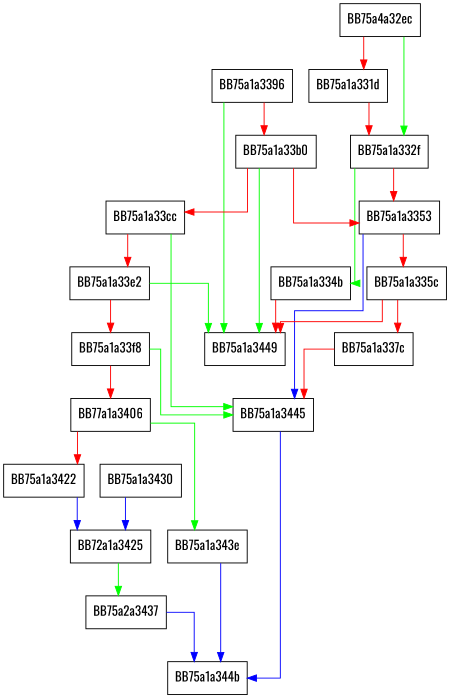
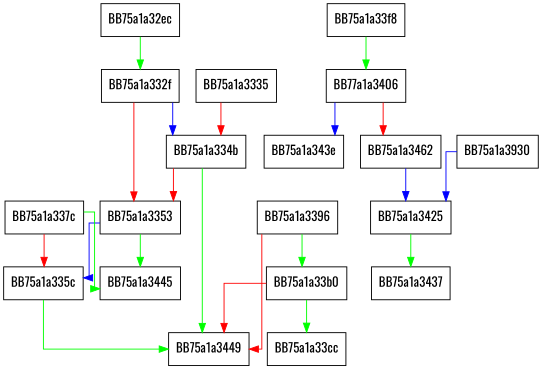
node "BB75a4a32ec": label "BB75a4a32ec" -> "BB75a1a32ec"
node "BB75a1a3335": added
node "BB75a1a331d": removed
edge "BB75a1a3396" -> "BB75a1a33b0": color red -> green
edge "BB75a1a33b0" -> "BB75a1a33cc": color red -> green
edge "BB75a1a3396" -> "BB75a1a3449": color green -> red
edge "BB75a1a33b0" -> "BB75a1a3353": now "BB75a1a334b" -> "BB75a1a3353"
edge "BB75a1a332f" -> "BB75a1a334b": color green -> blue
edge "BB75a1a33b0" -> "BB75a1a3449": color green -> red
edge "BB75a1a3353" -> "BB75a1a335c": color red -> blue
node "BB75a1a33e2": removed
edge "BB75a1a3353" -> "BB75a1a3445": color blue -> green
edge "BB75a1a334b" -> "BB75a1a3449": color red -> green
edge "BB75a1a335c" -> "BB75a1a337c": reversed
edge "BB75a1a335c" -> "BB75a1a3449": color red -> green
edge "BB75a1a33cc" -> "BB75a1a3445": removed
edge "BB75a1a337c" -> "BB75a1a3445": color red -> green
edge "BB75a1a33f8" -> "BB77a1a3406": color red -> green
edge "BB75a1a33f8" -> "BB75a1a3445": removed
edge "BB77a1a3406" -> "BB75a1a343e": color green -> blue
node "BB75a1a3422": label "BB75a1a3422" -> "BB75a1a3462"
node "BB75a1a3430": label "BB75a1a3430" -> "BB75a1a3930"
node "BB72a1a3425": label "BB72a1a3425" -> "BB75a1a3425"
node "BB75a2a3437": label "BB75a2a3437" -> "BB75a1a3437"
node "BB75a1a344b": removed
